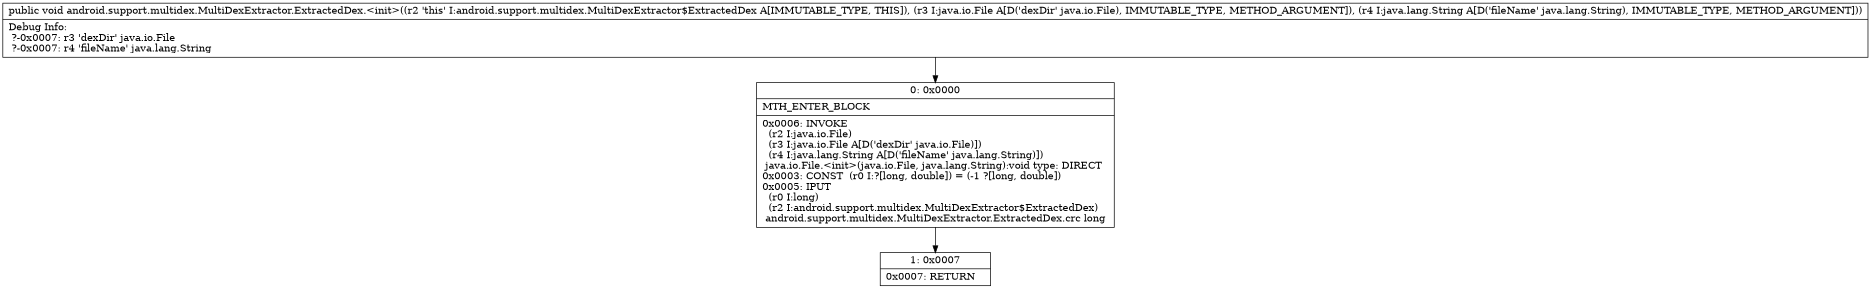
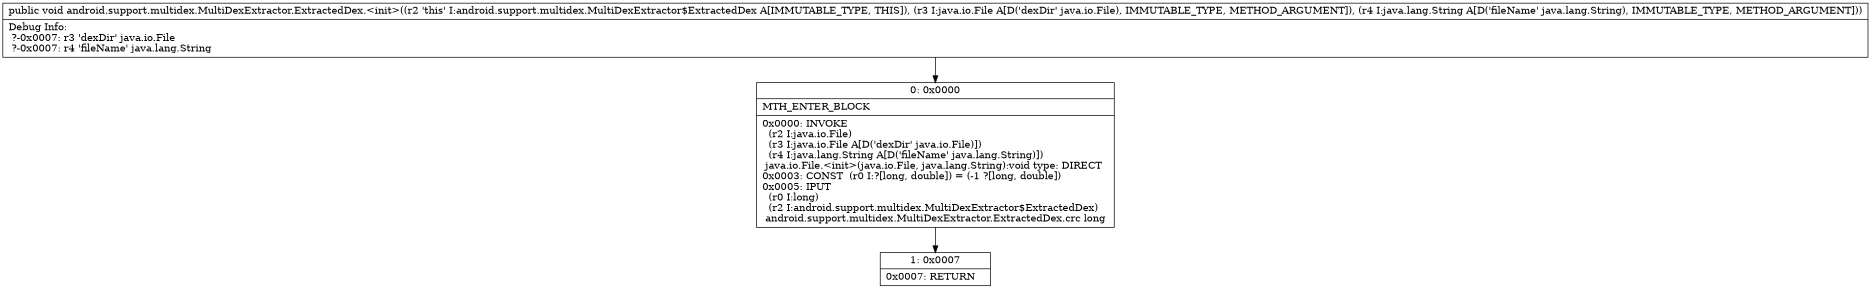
node "0: 0x0000": text "0x0006: INVOKE" -> "0x0000: INVOKE"
